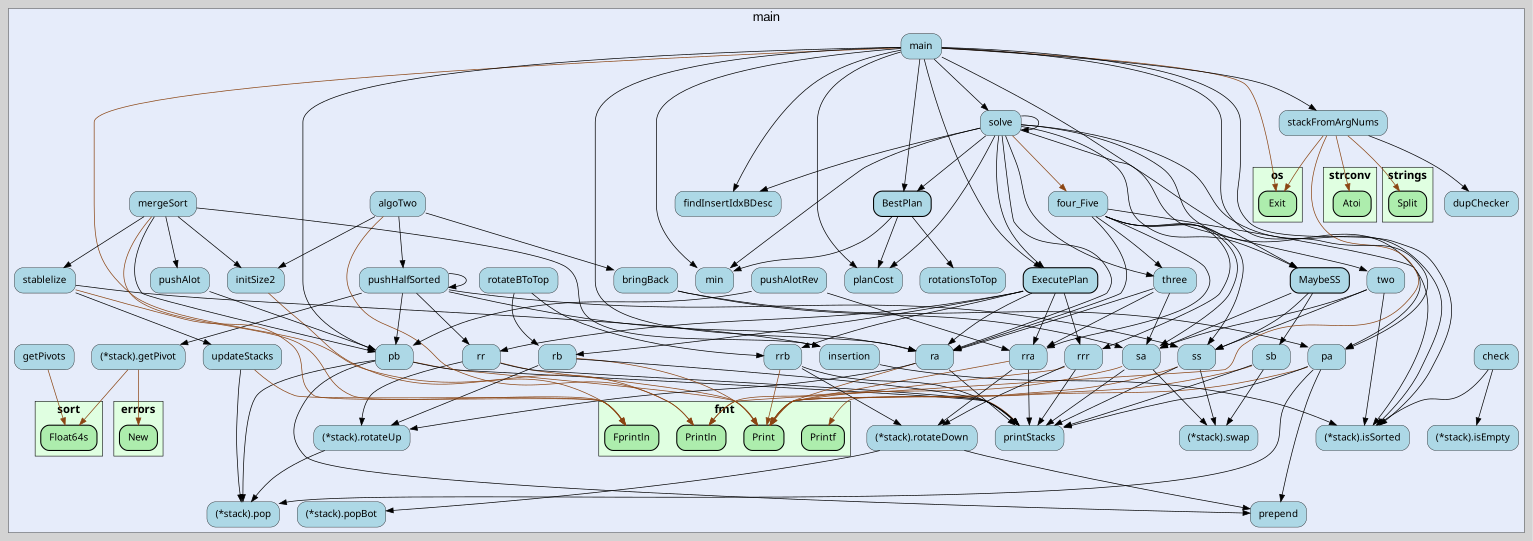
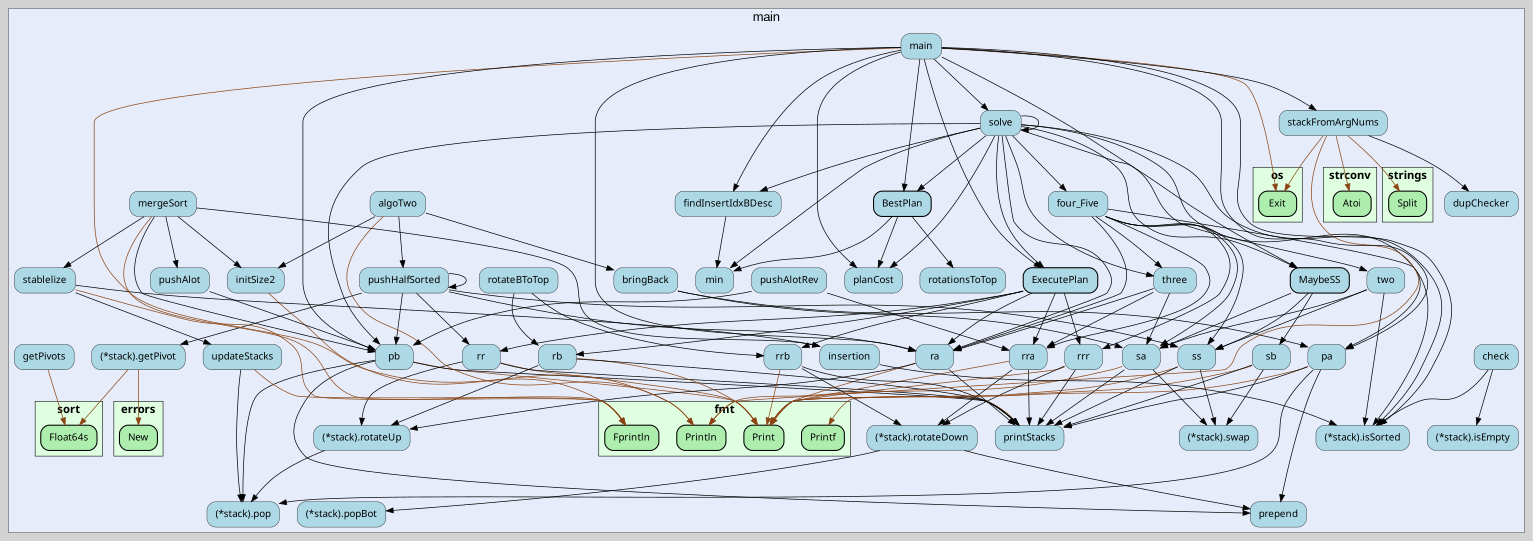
edge "main" -> "min": now "findInsertIdxBDesc" -> "min"
edge "solve" -> "pb": added
edge "solve" -> "four_Five": color saddlebrown -> black
